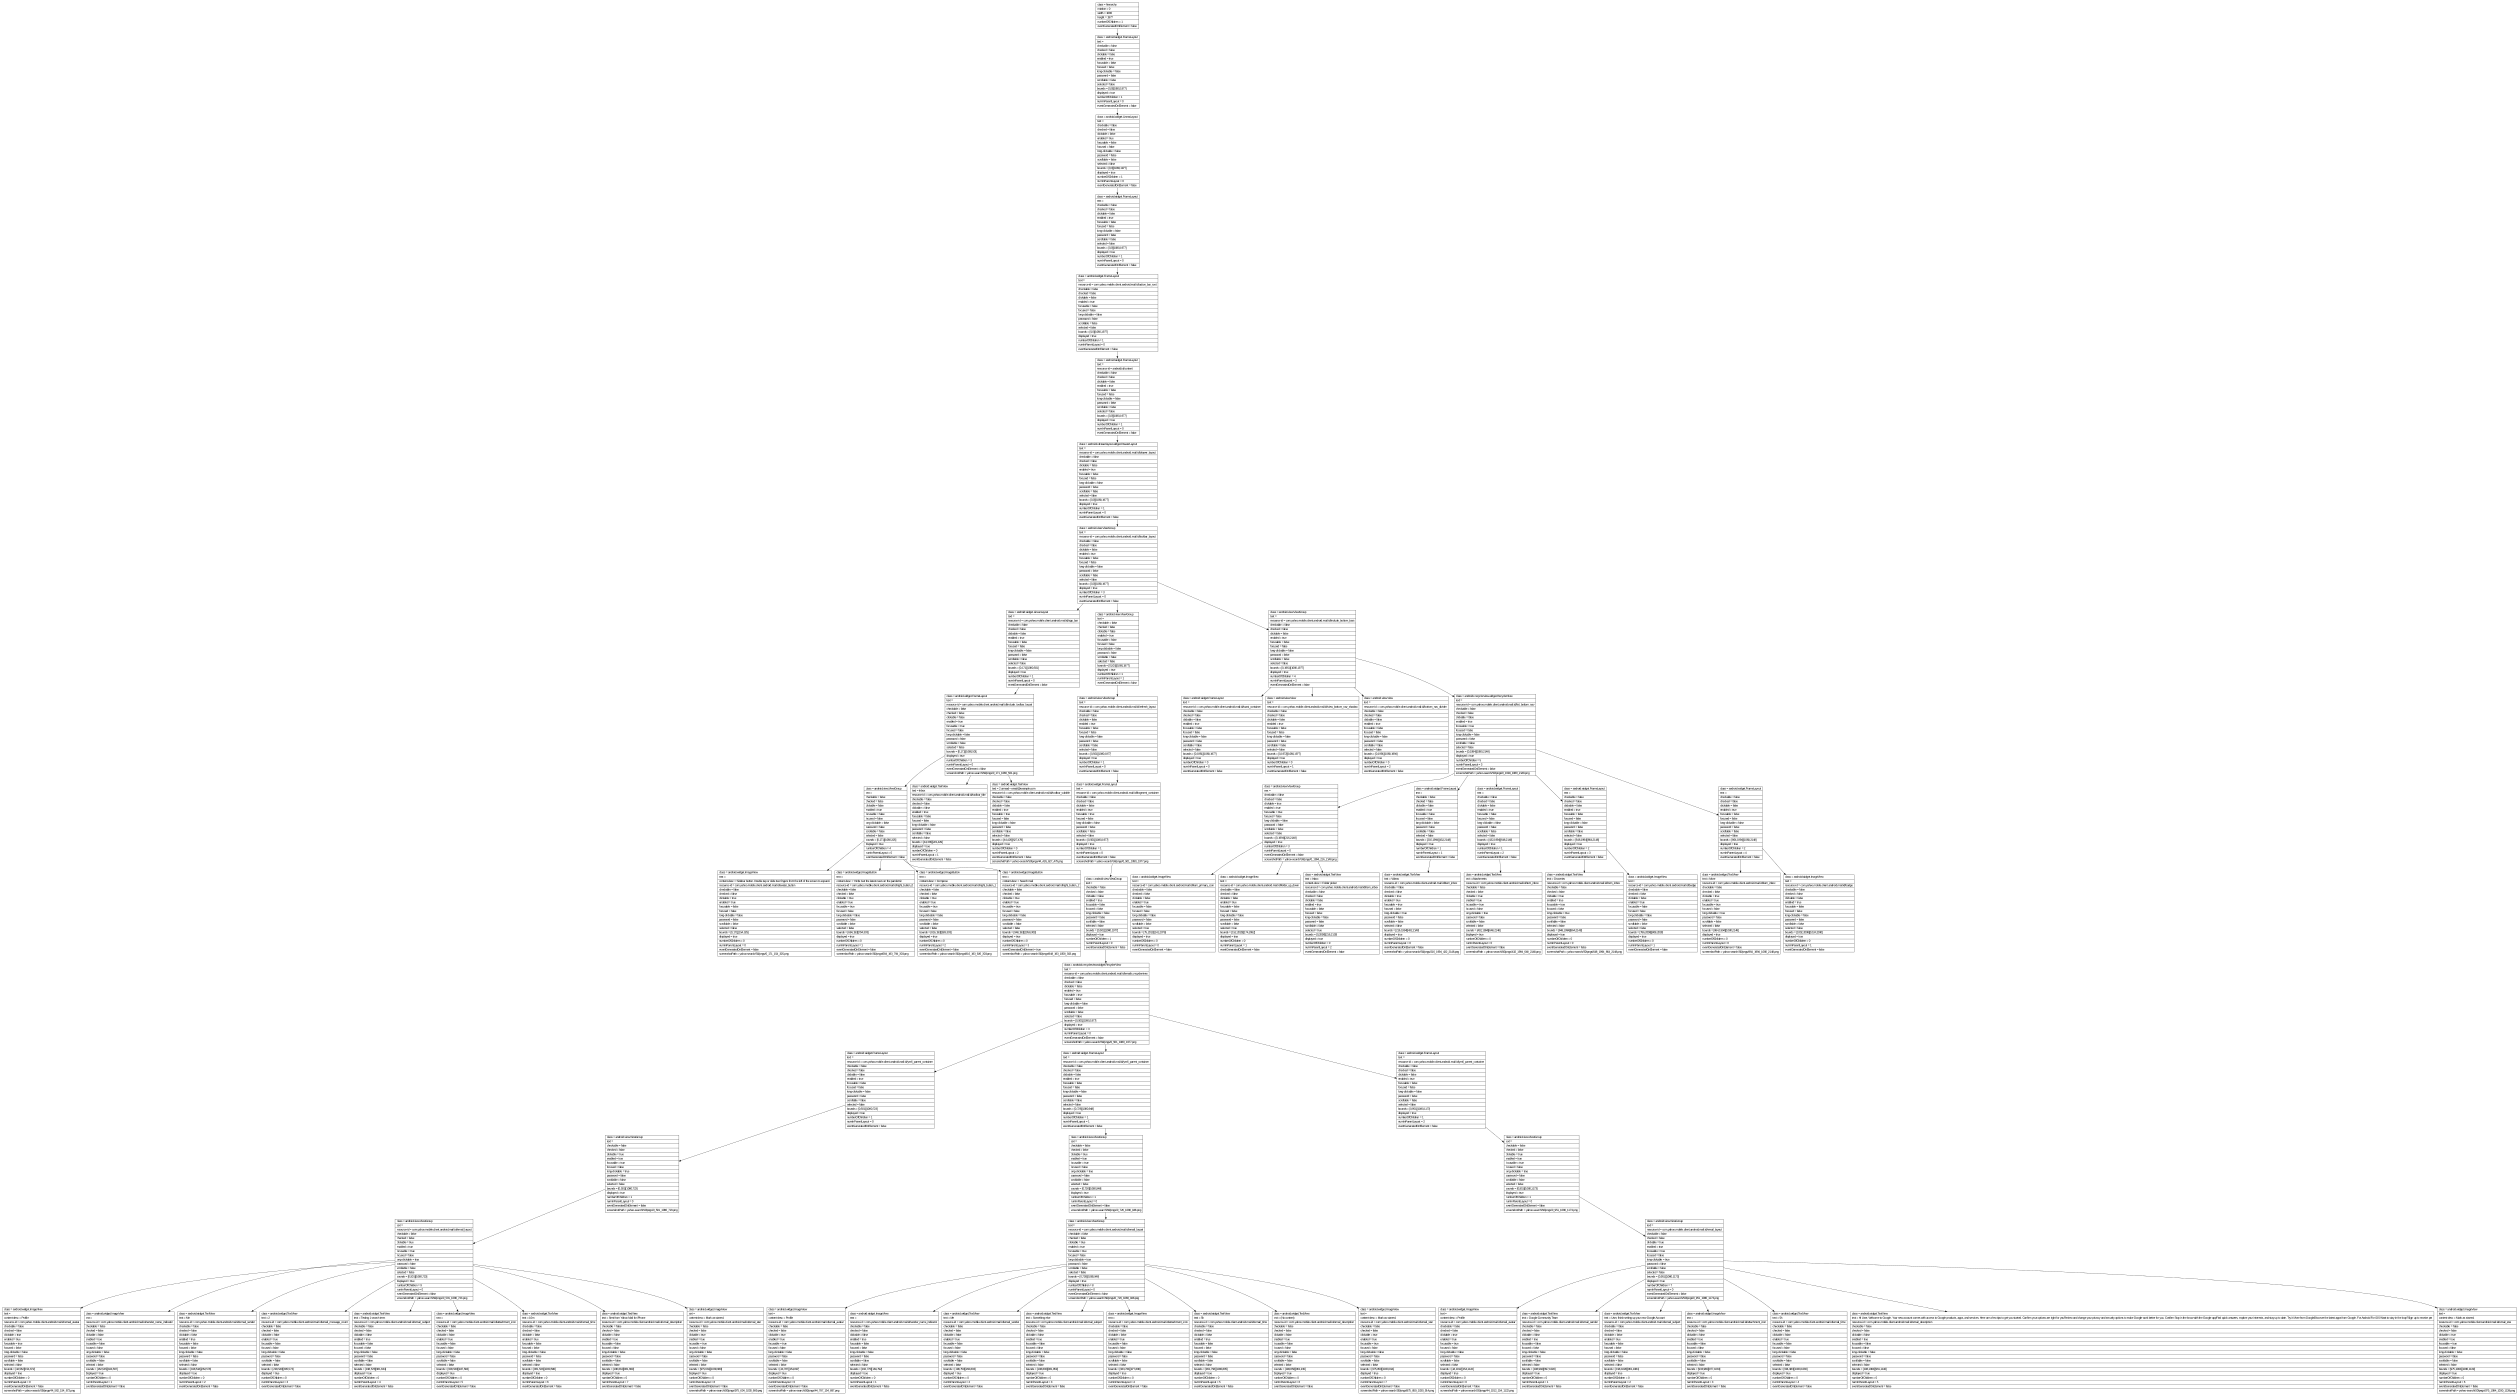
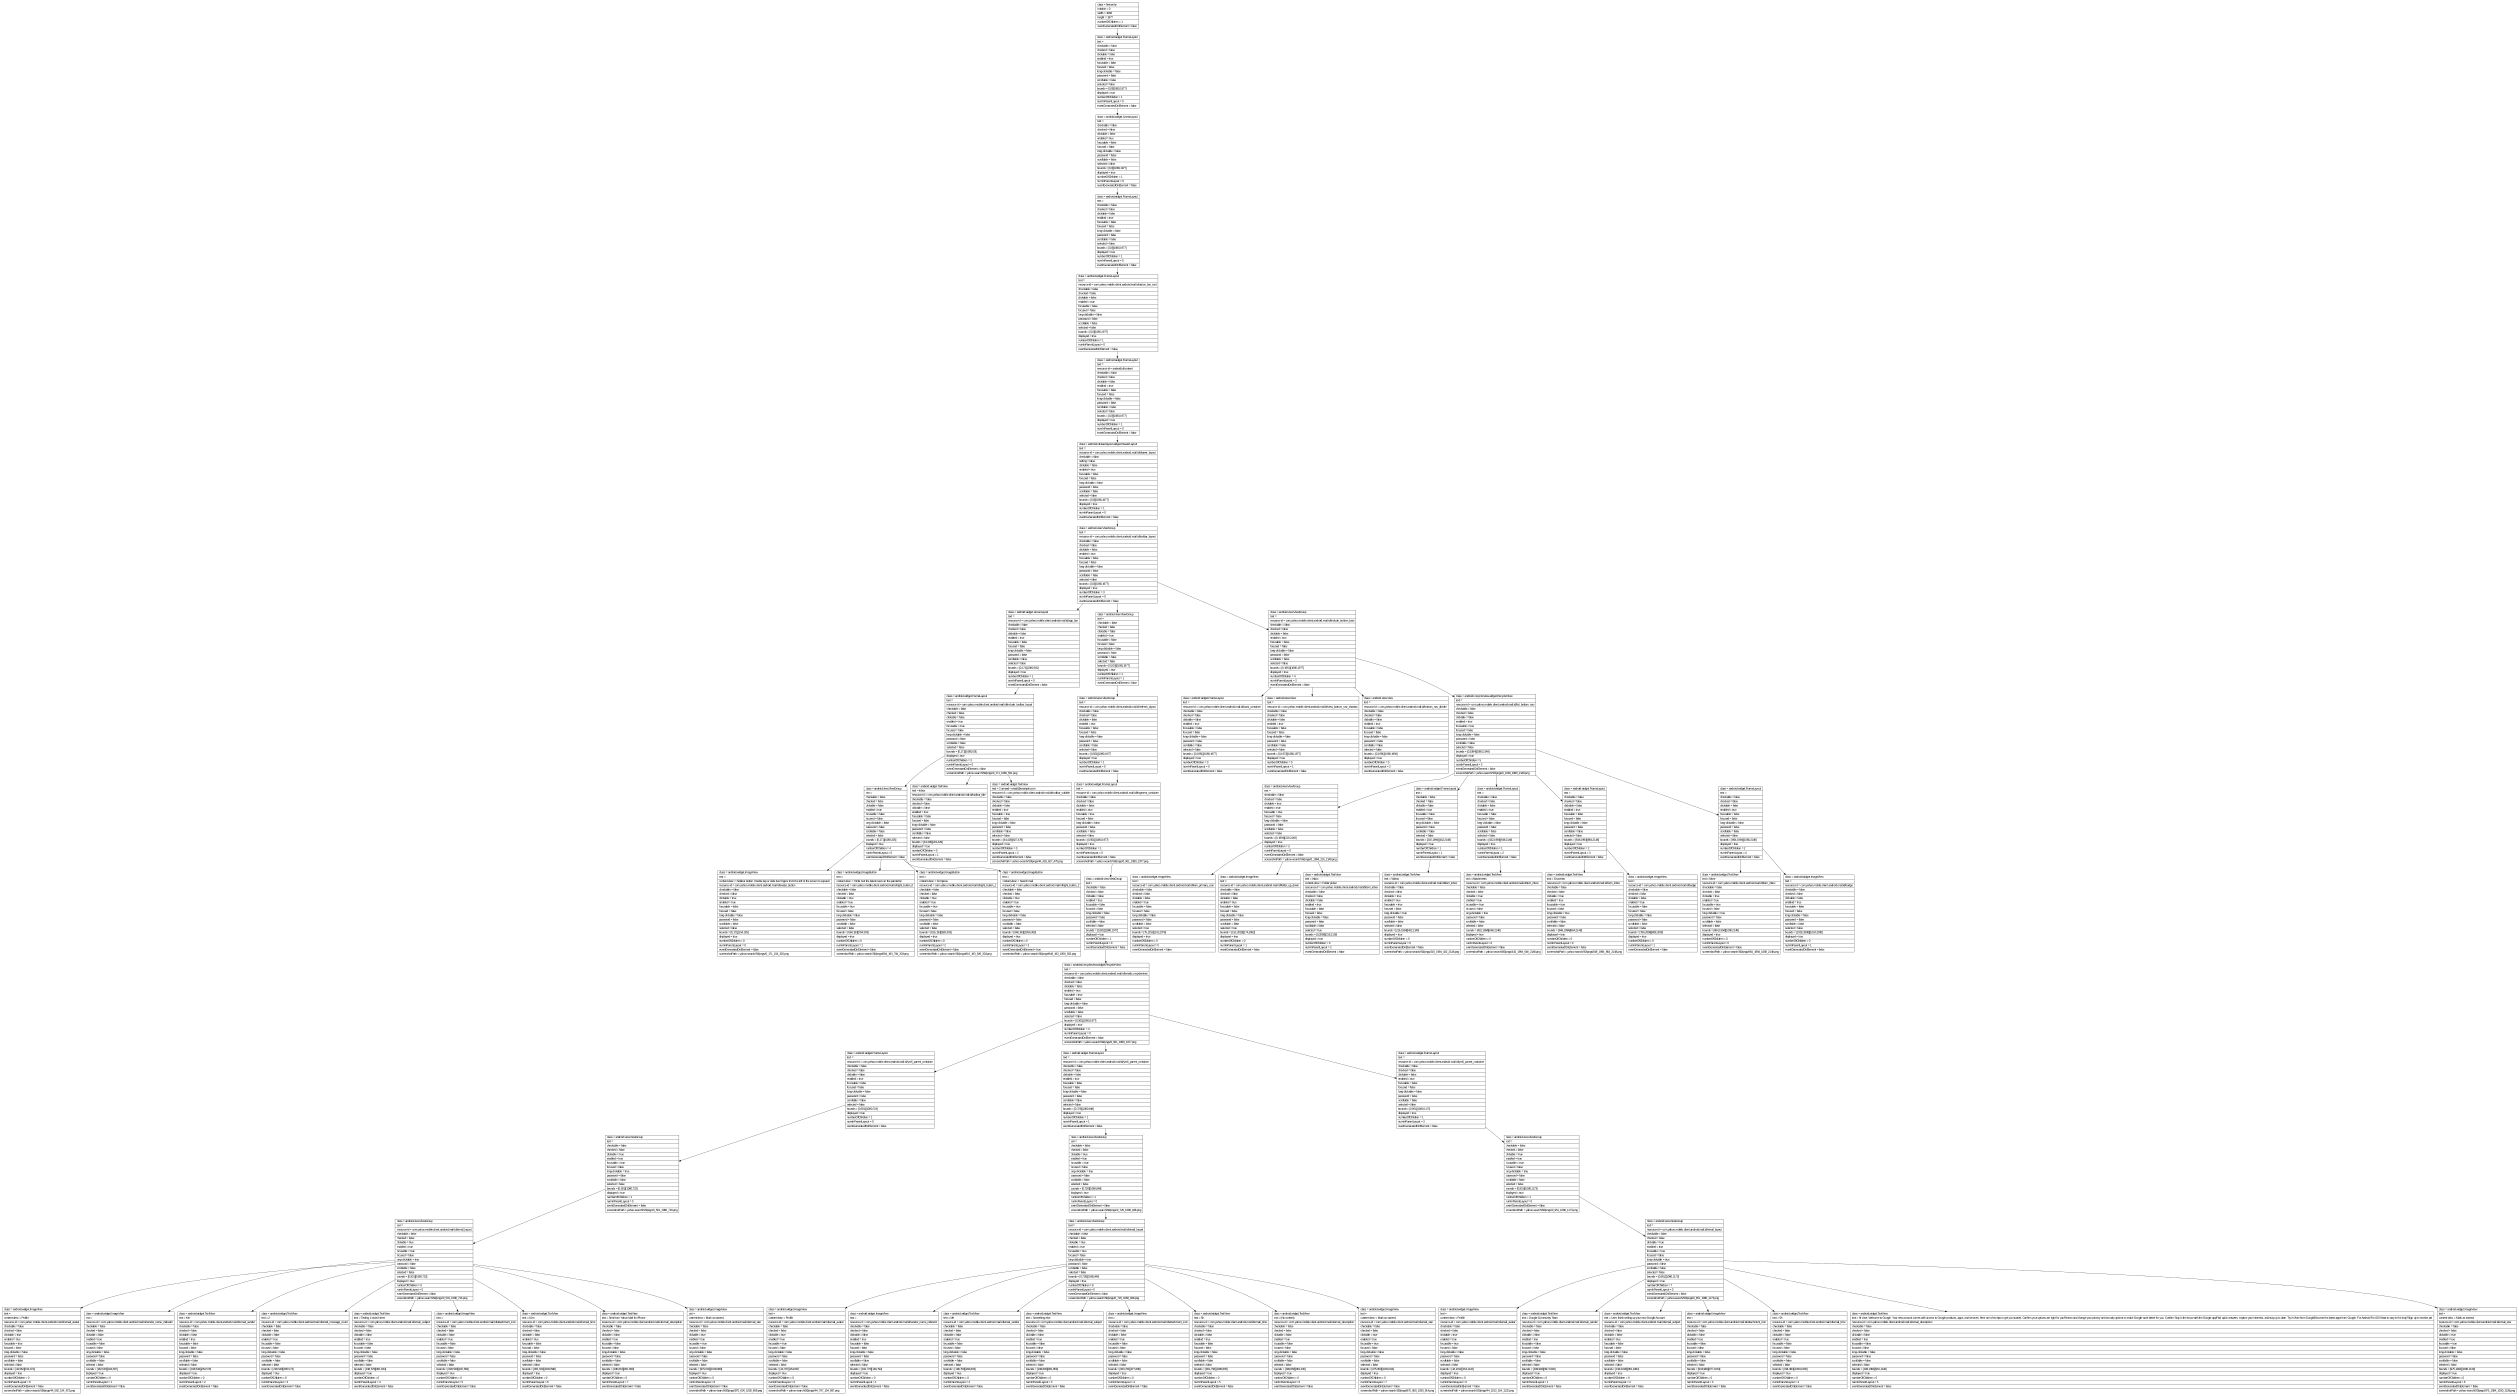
node "class = androidx.drawerlayout.widget.DrawerLayout": text "checked = false" -> "setting = false"
